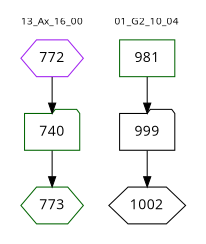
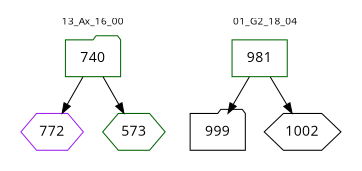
cluster "01_G2_10_04": label "01_G2_10_04" -> "01_G2_18_04"
edge "772" -> "740": reversed
edge "999" -> "1002": now "981" -> "1002"
node "773": label "773" -> "573"
